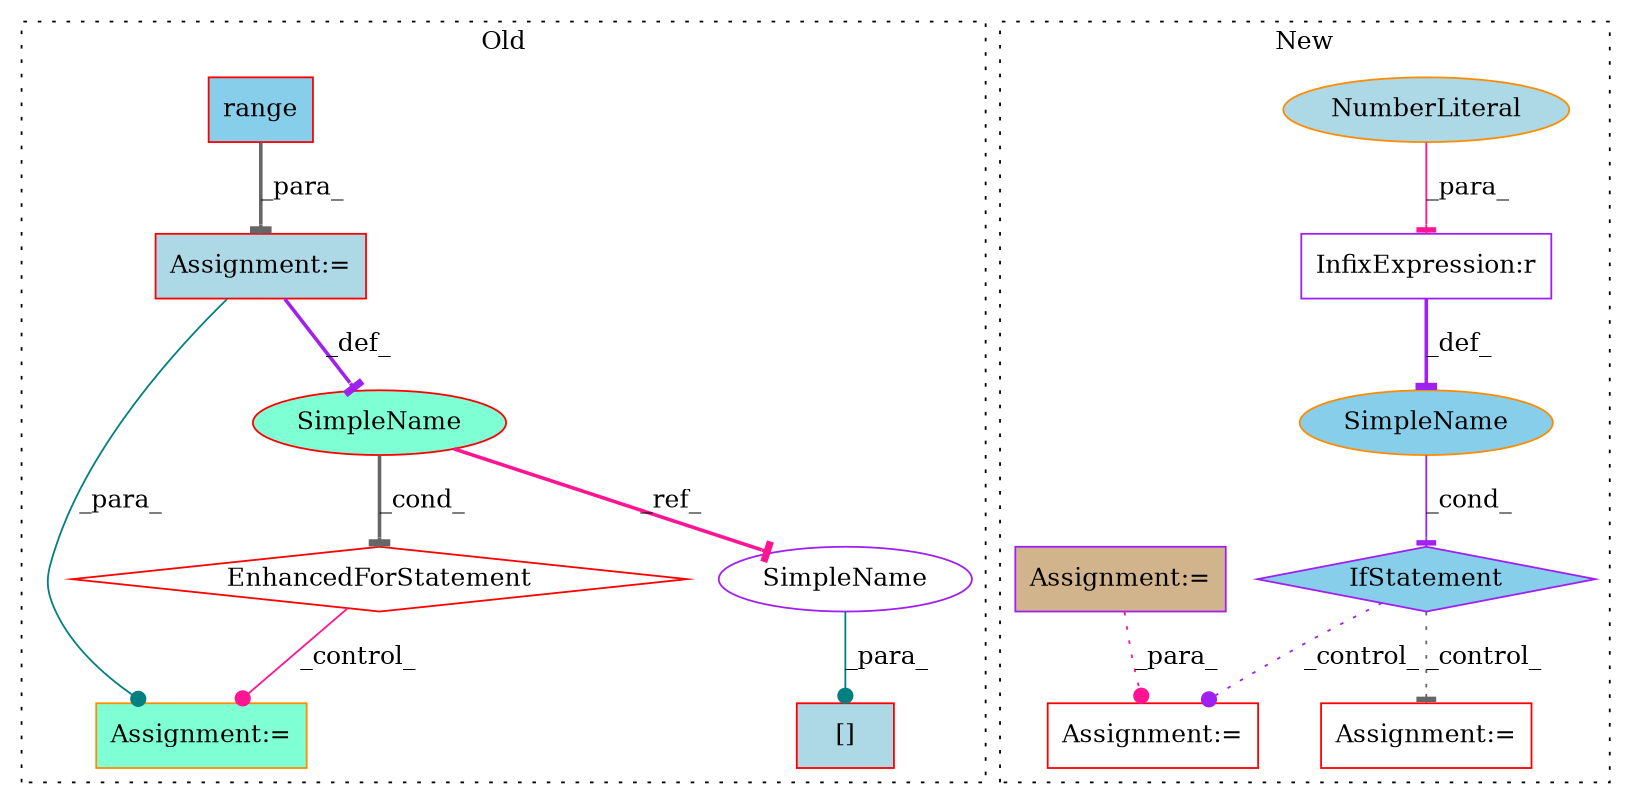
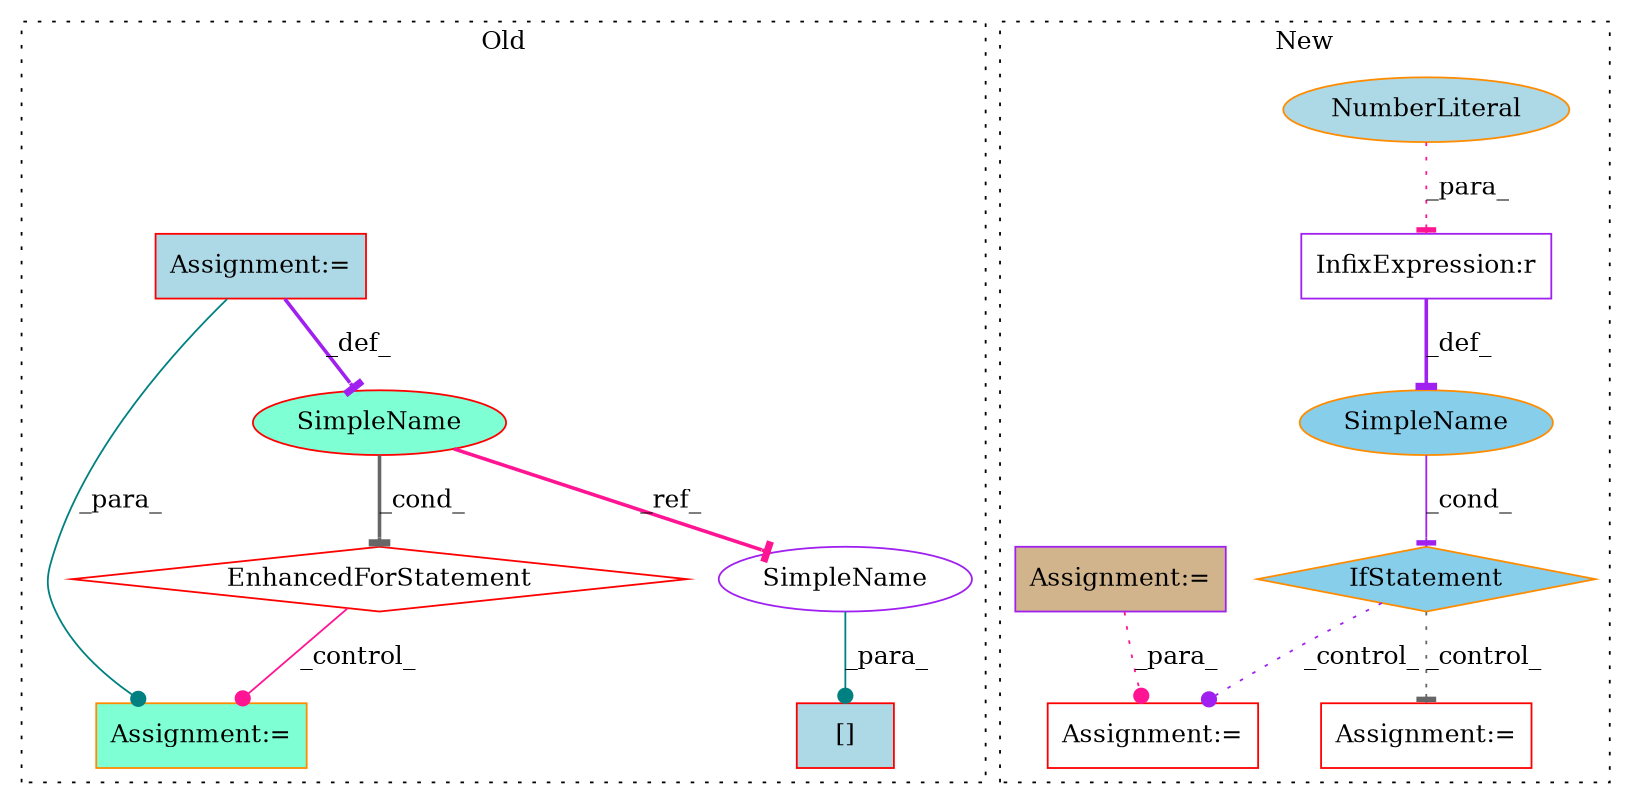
node "range": removed
edge "NumberLiteral" -> "InfixExpression:r": style solid -> dotted
node "IfStatement": color purple -> darkorange
